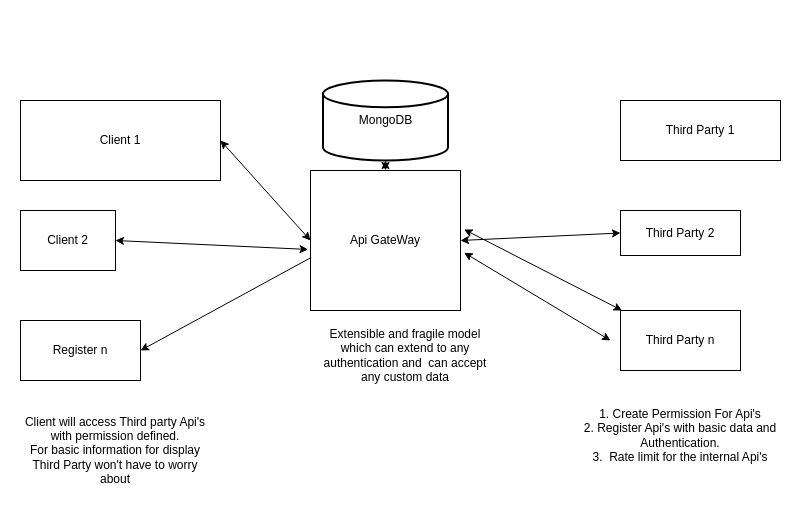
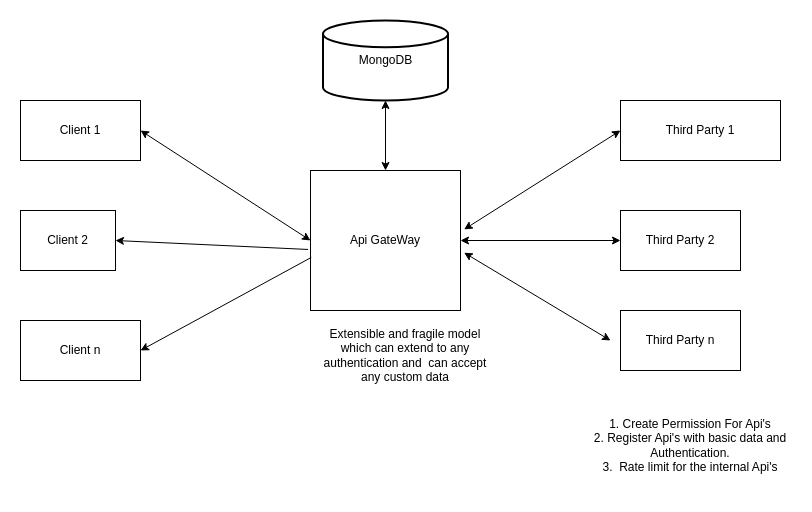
node "MongoDB": moved (386, 121) -> (386, 61)
node "Client 1": size 200x80 -> 120x60
node "Third Party 2": size 120x45 -> 120x60
edge "Client 2" -- "Api GateWay": arrowhead classic -> none
edge "Api GateWay" -- "Third Party n": now "Api GateWay" -- "Third Party 1"
node "Register n": label "Register n" -> "Client n"
node "1. Create Permission For Api's 2. Register Api's with basic data and Authentication. 3. Rate limit for the internal Api's": moved (681, 436) -> (691, 446)
node "Client will access Third party Api's with permission defined. For basic information for display Third Party won't have to worry about": removed
